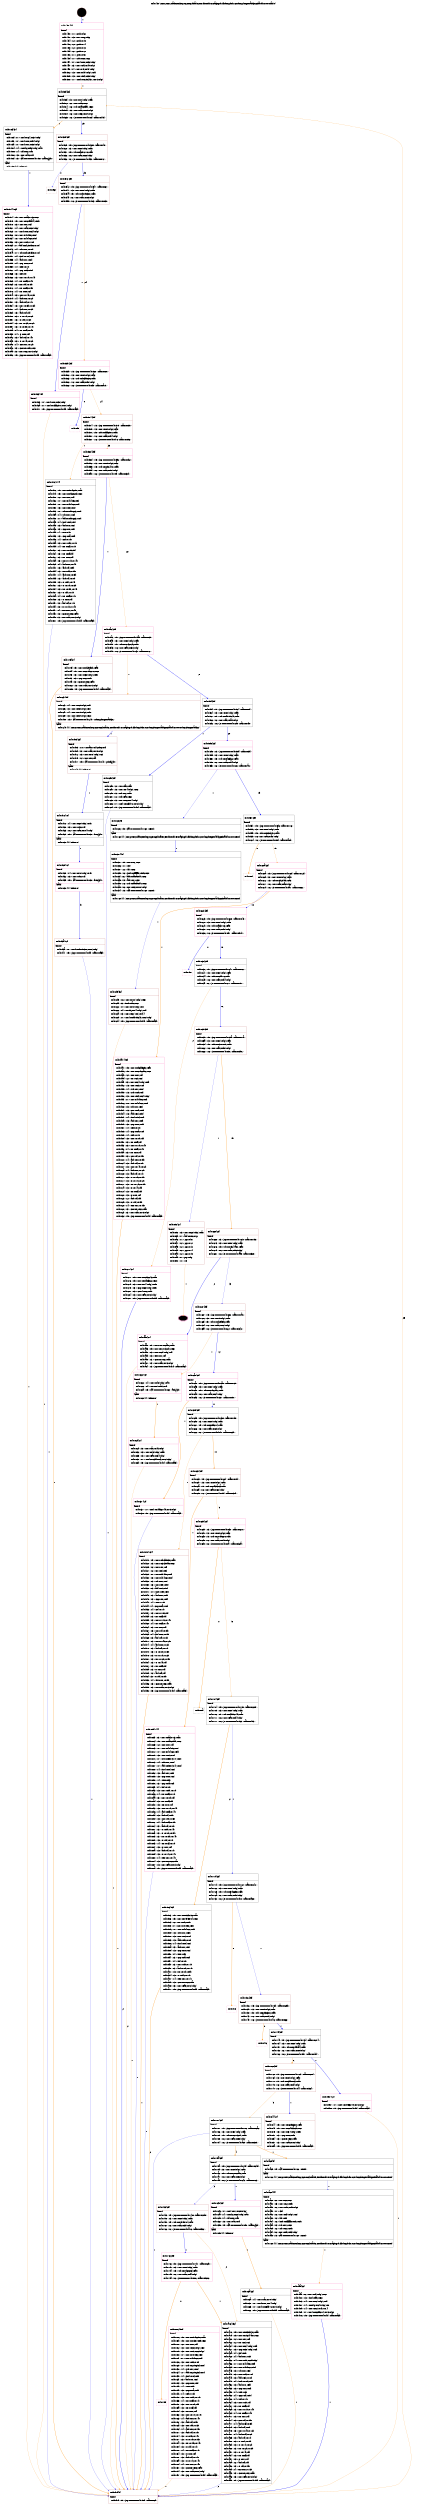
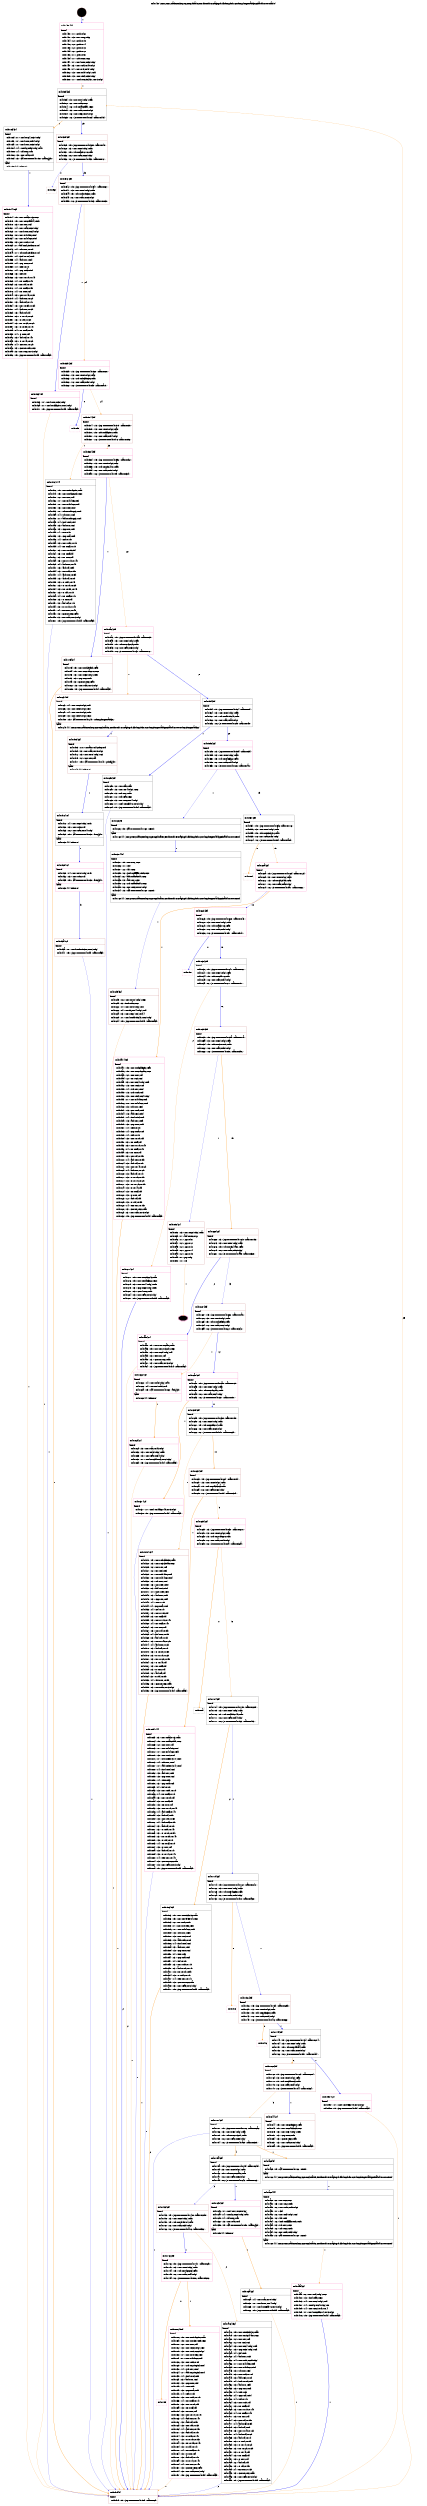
edge "0x4017cc [25]" -> "0x401a16 [152]": now "0x4017cc [25]" -> "0x401e06 [150]"
